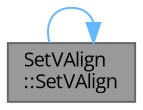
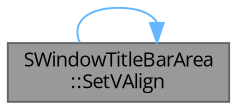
node "SetVAlign ::SetVAlign": label "SetVAlign ::SetVAlign" -> "SWindowTitleBarArea ::SetVAlign"
